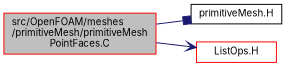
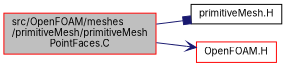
node "ListOps.H": label "ListOps.H" -> "OpenFOAM.H"
